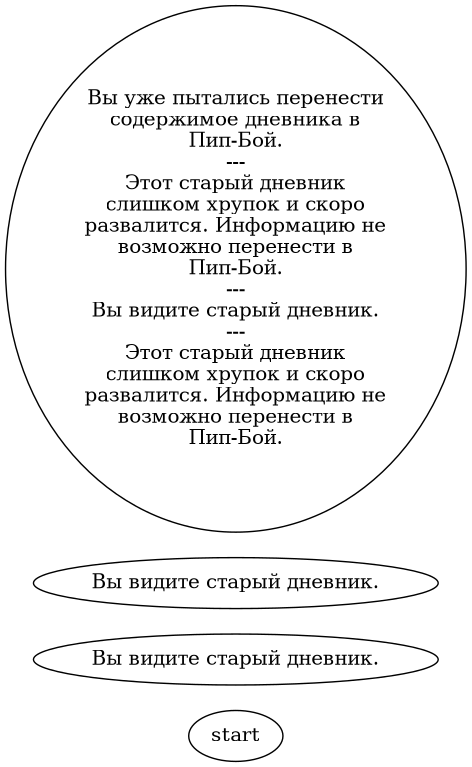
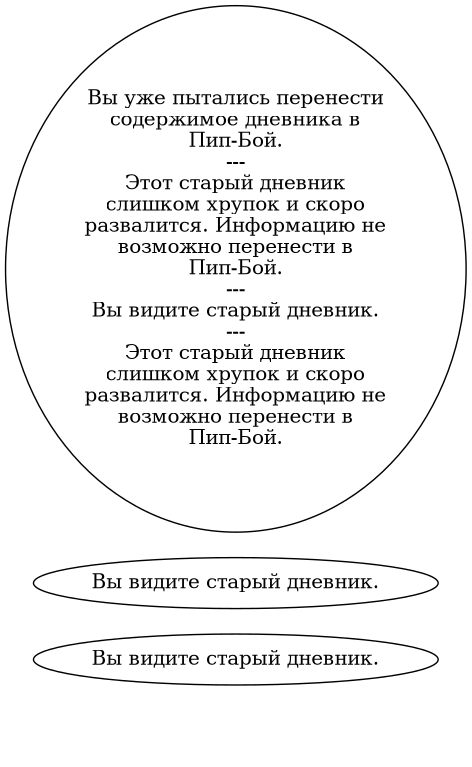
node "start": removed
